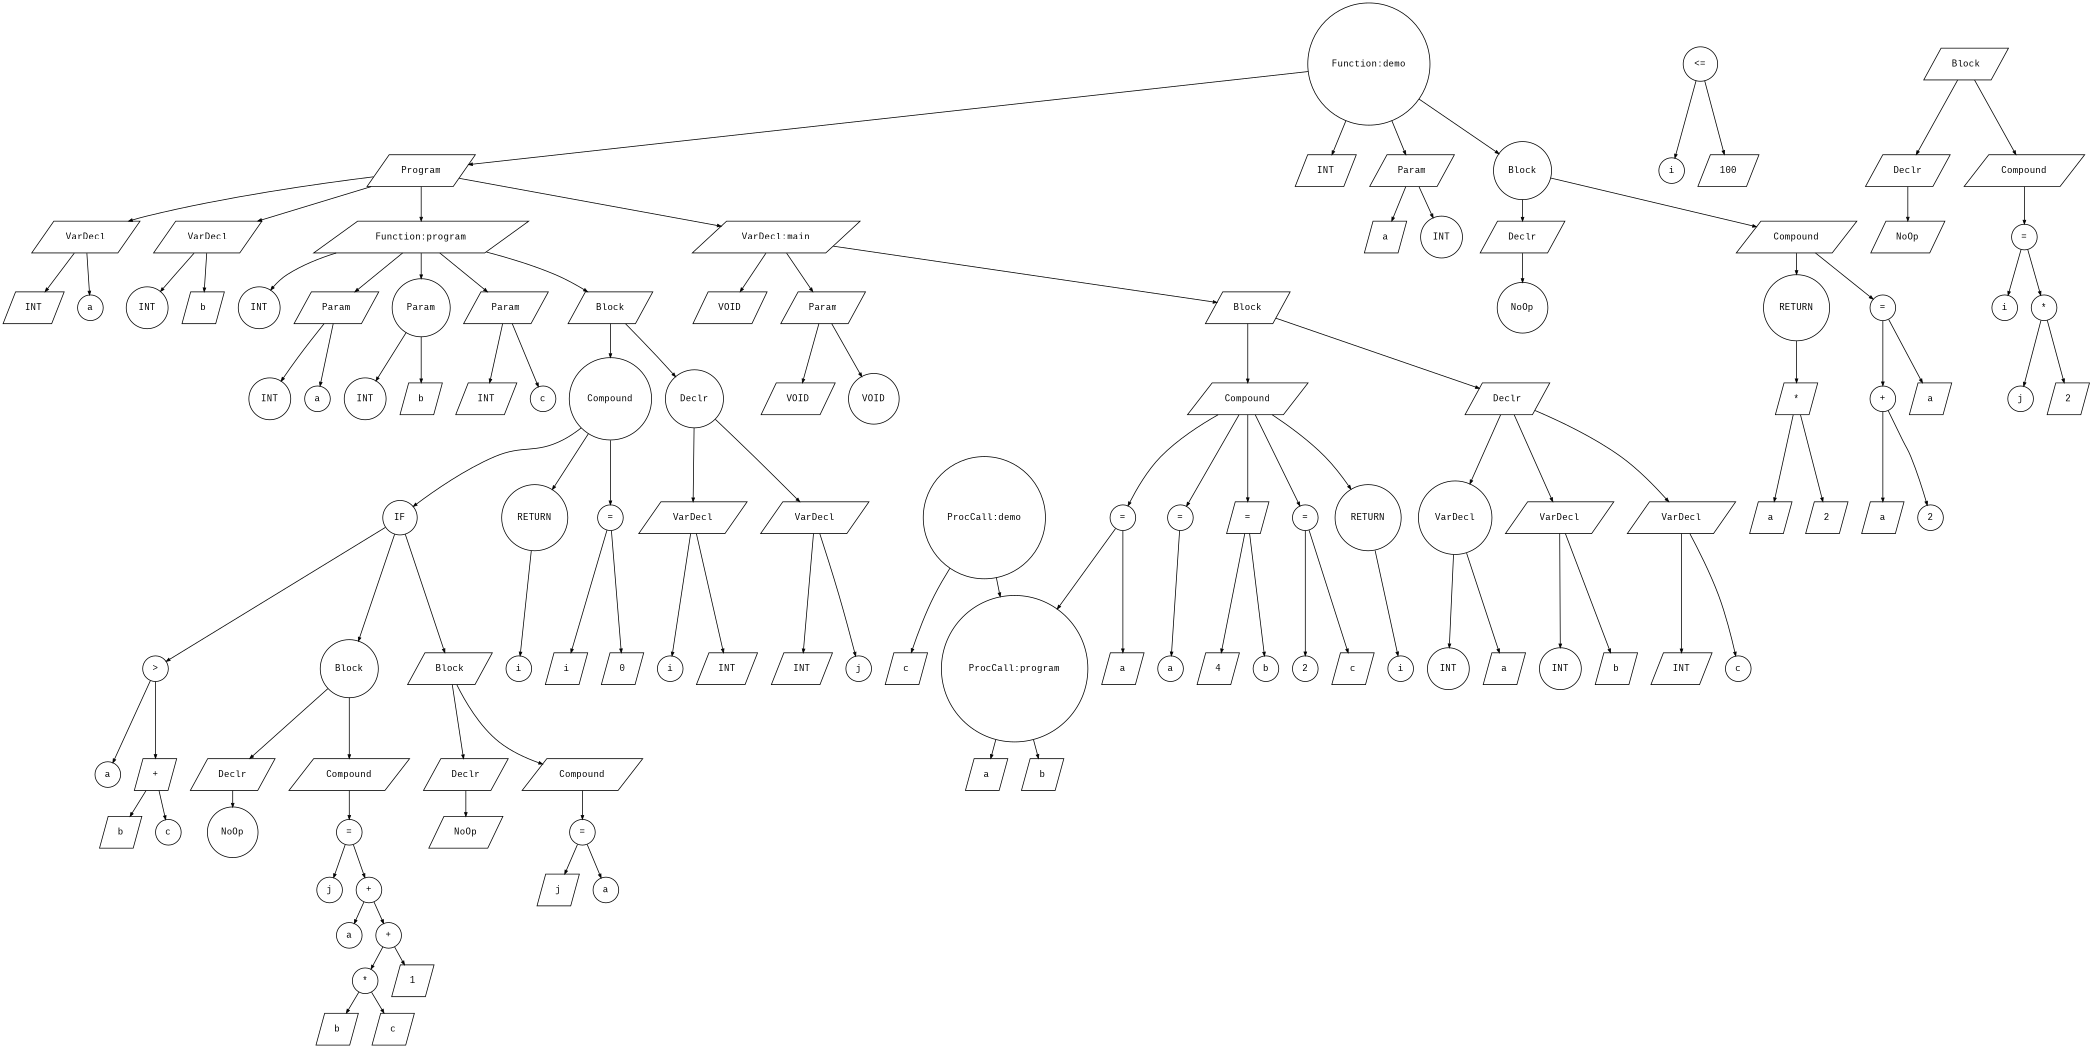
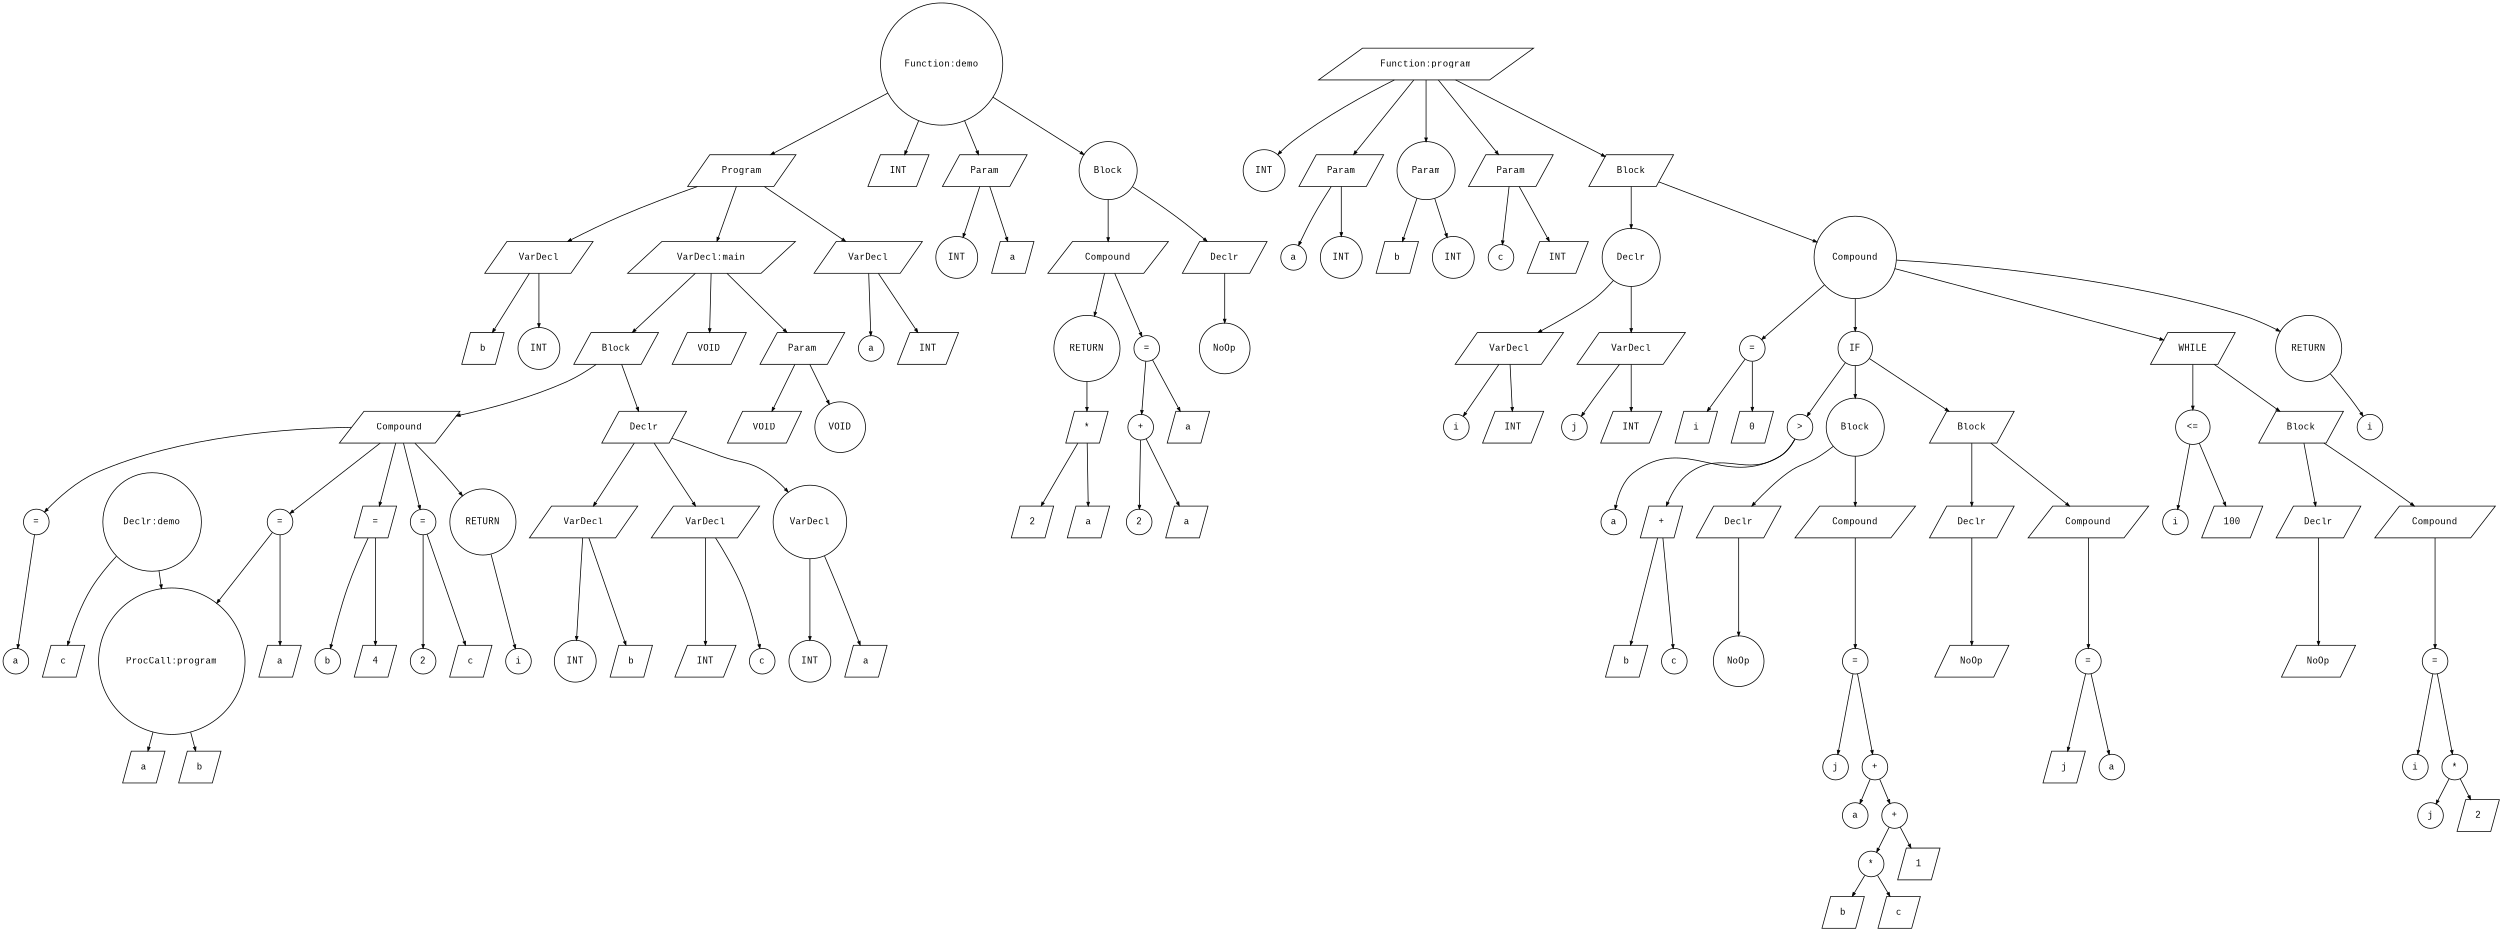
edge "Program" -> "Function:program": removed
node "WHILE": added
node "ProcCall:demo": label "ProcCall:demo" -> "Declr:demo"
